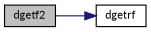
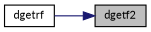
edge "dgetf2" -> "dgetrf": reversed
